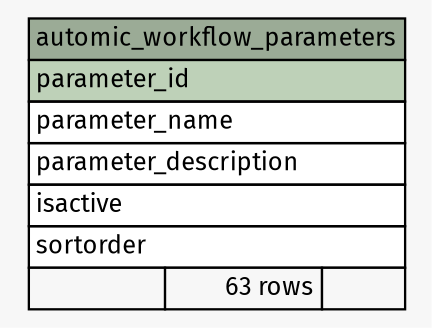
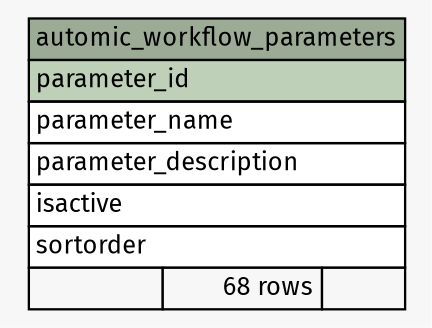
node "automic_workflow_parameters": text "63 rows" -> "68 rows"
